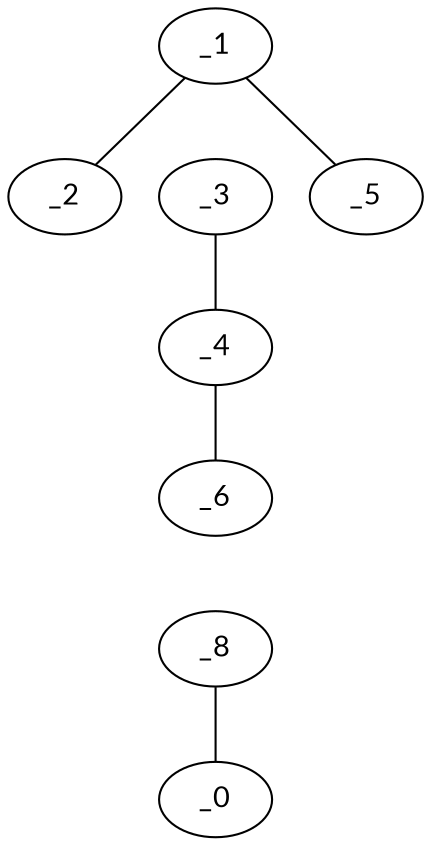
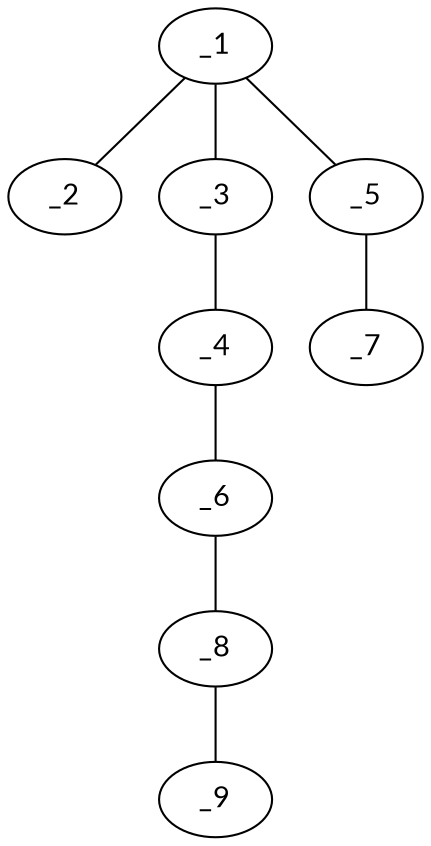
edge "_1" -- "_3": added
node "_7": added
edge "_6" -- "_8": added
node "_0": label "_0" -> "_9"
